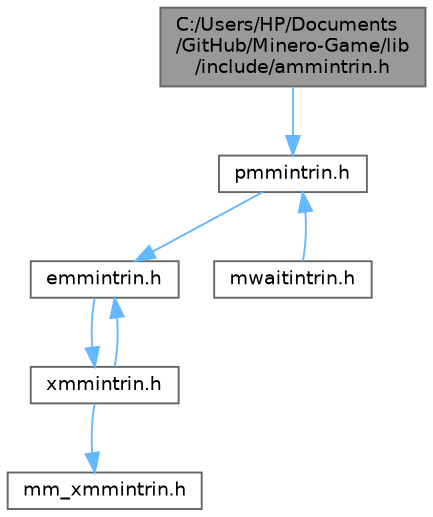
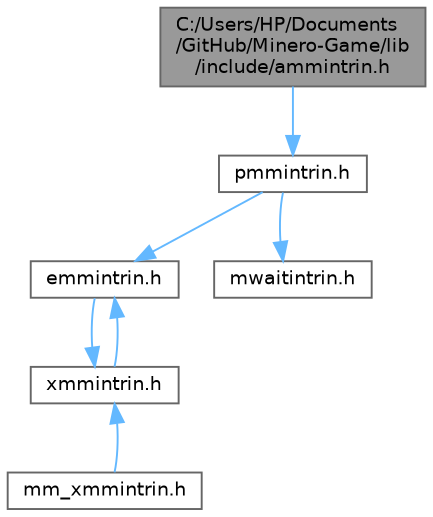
edge "mwaitintrin.h" -> "pmmintrin.h": reversed
edge "xmmintrin.h" -> "mm_xmmintrin.h": reversed
